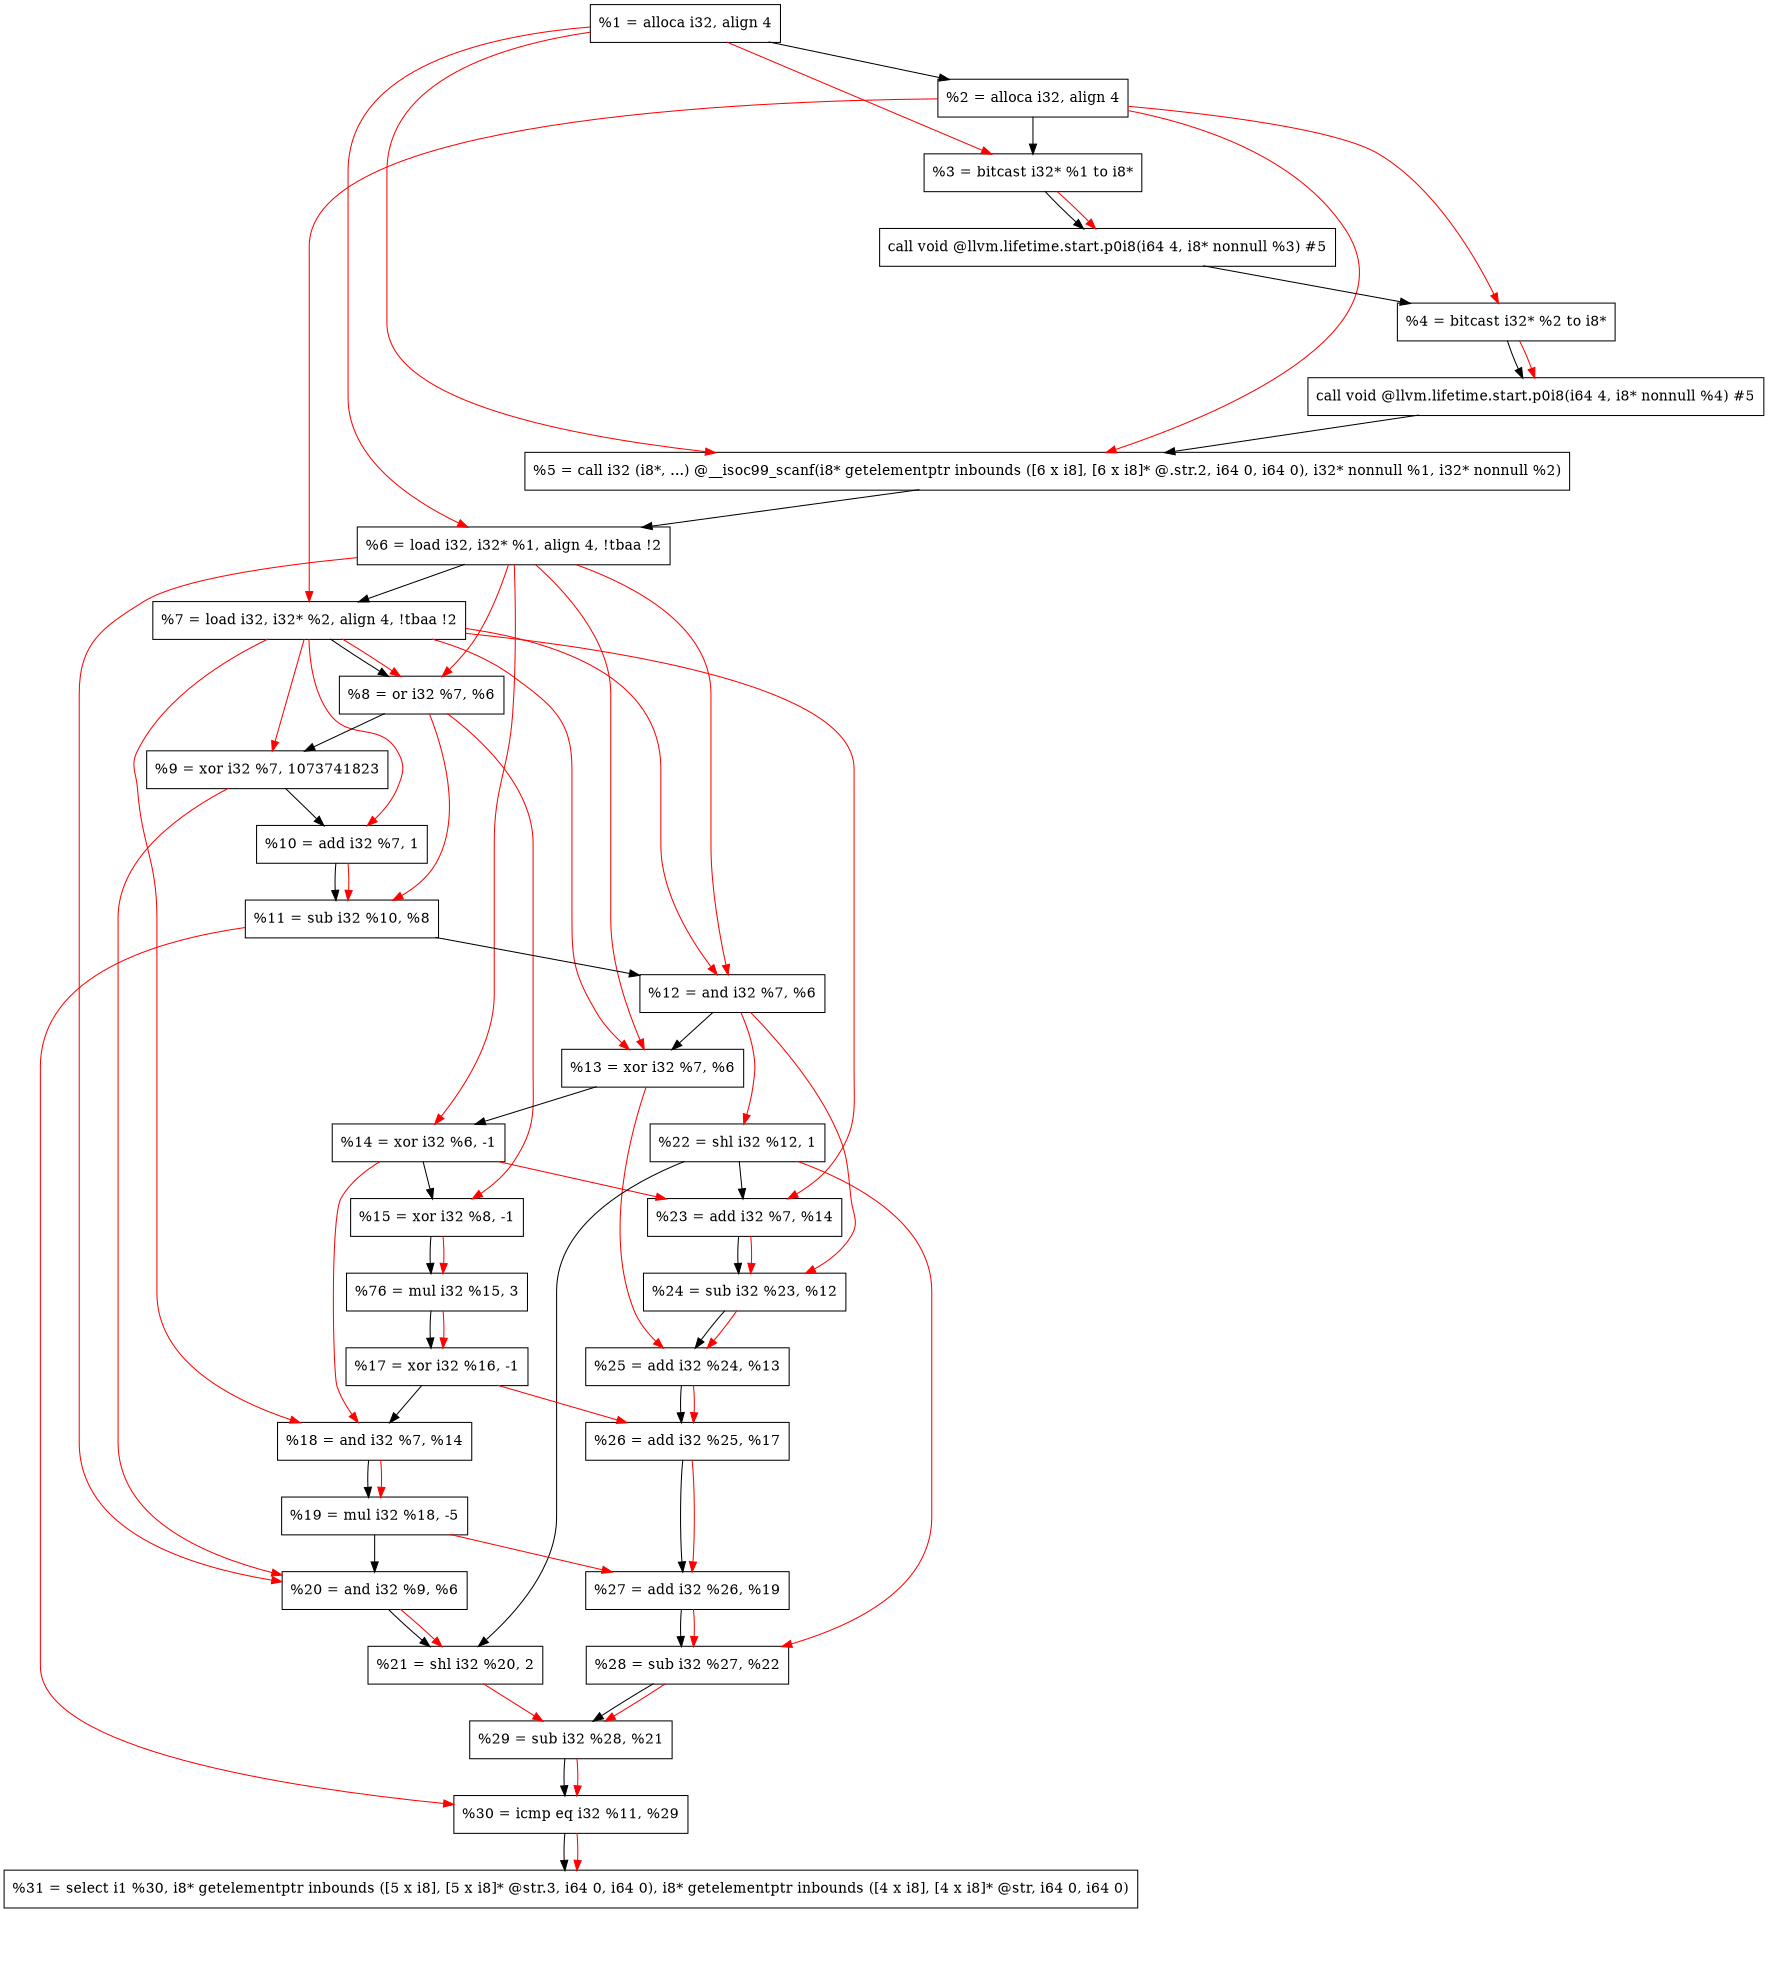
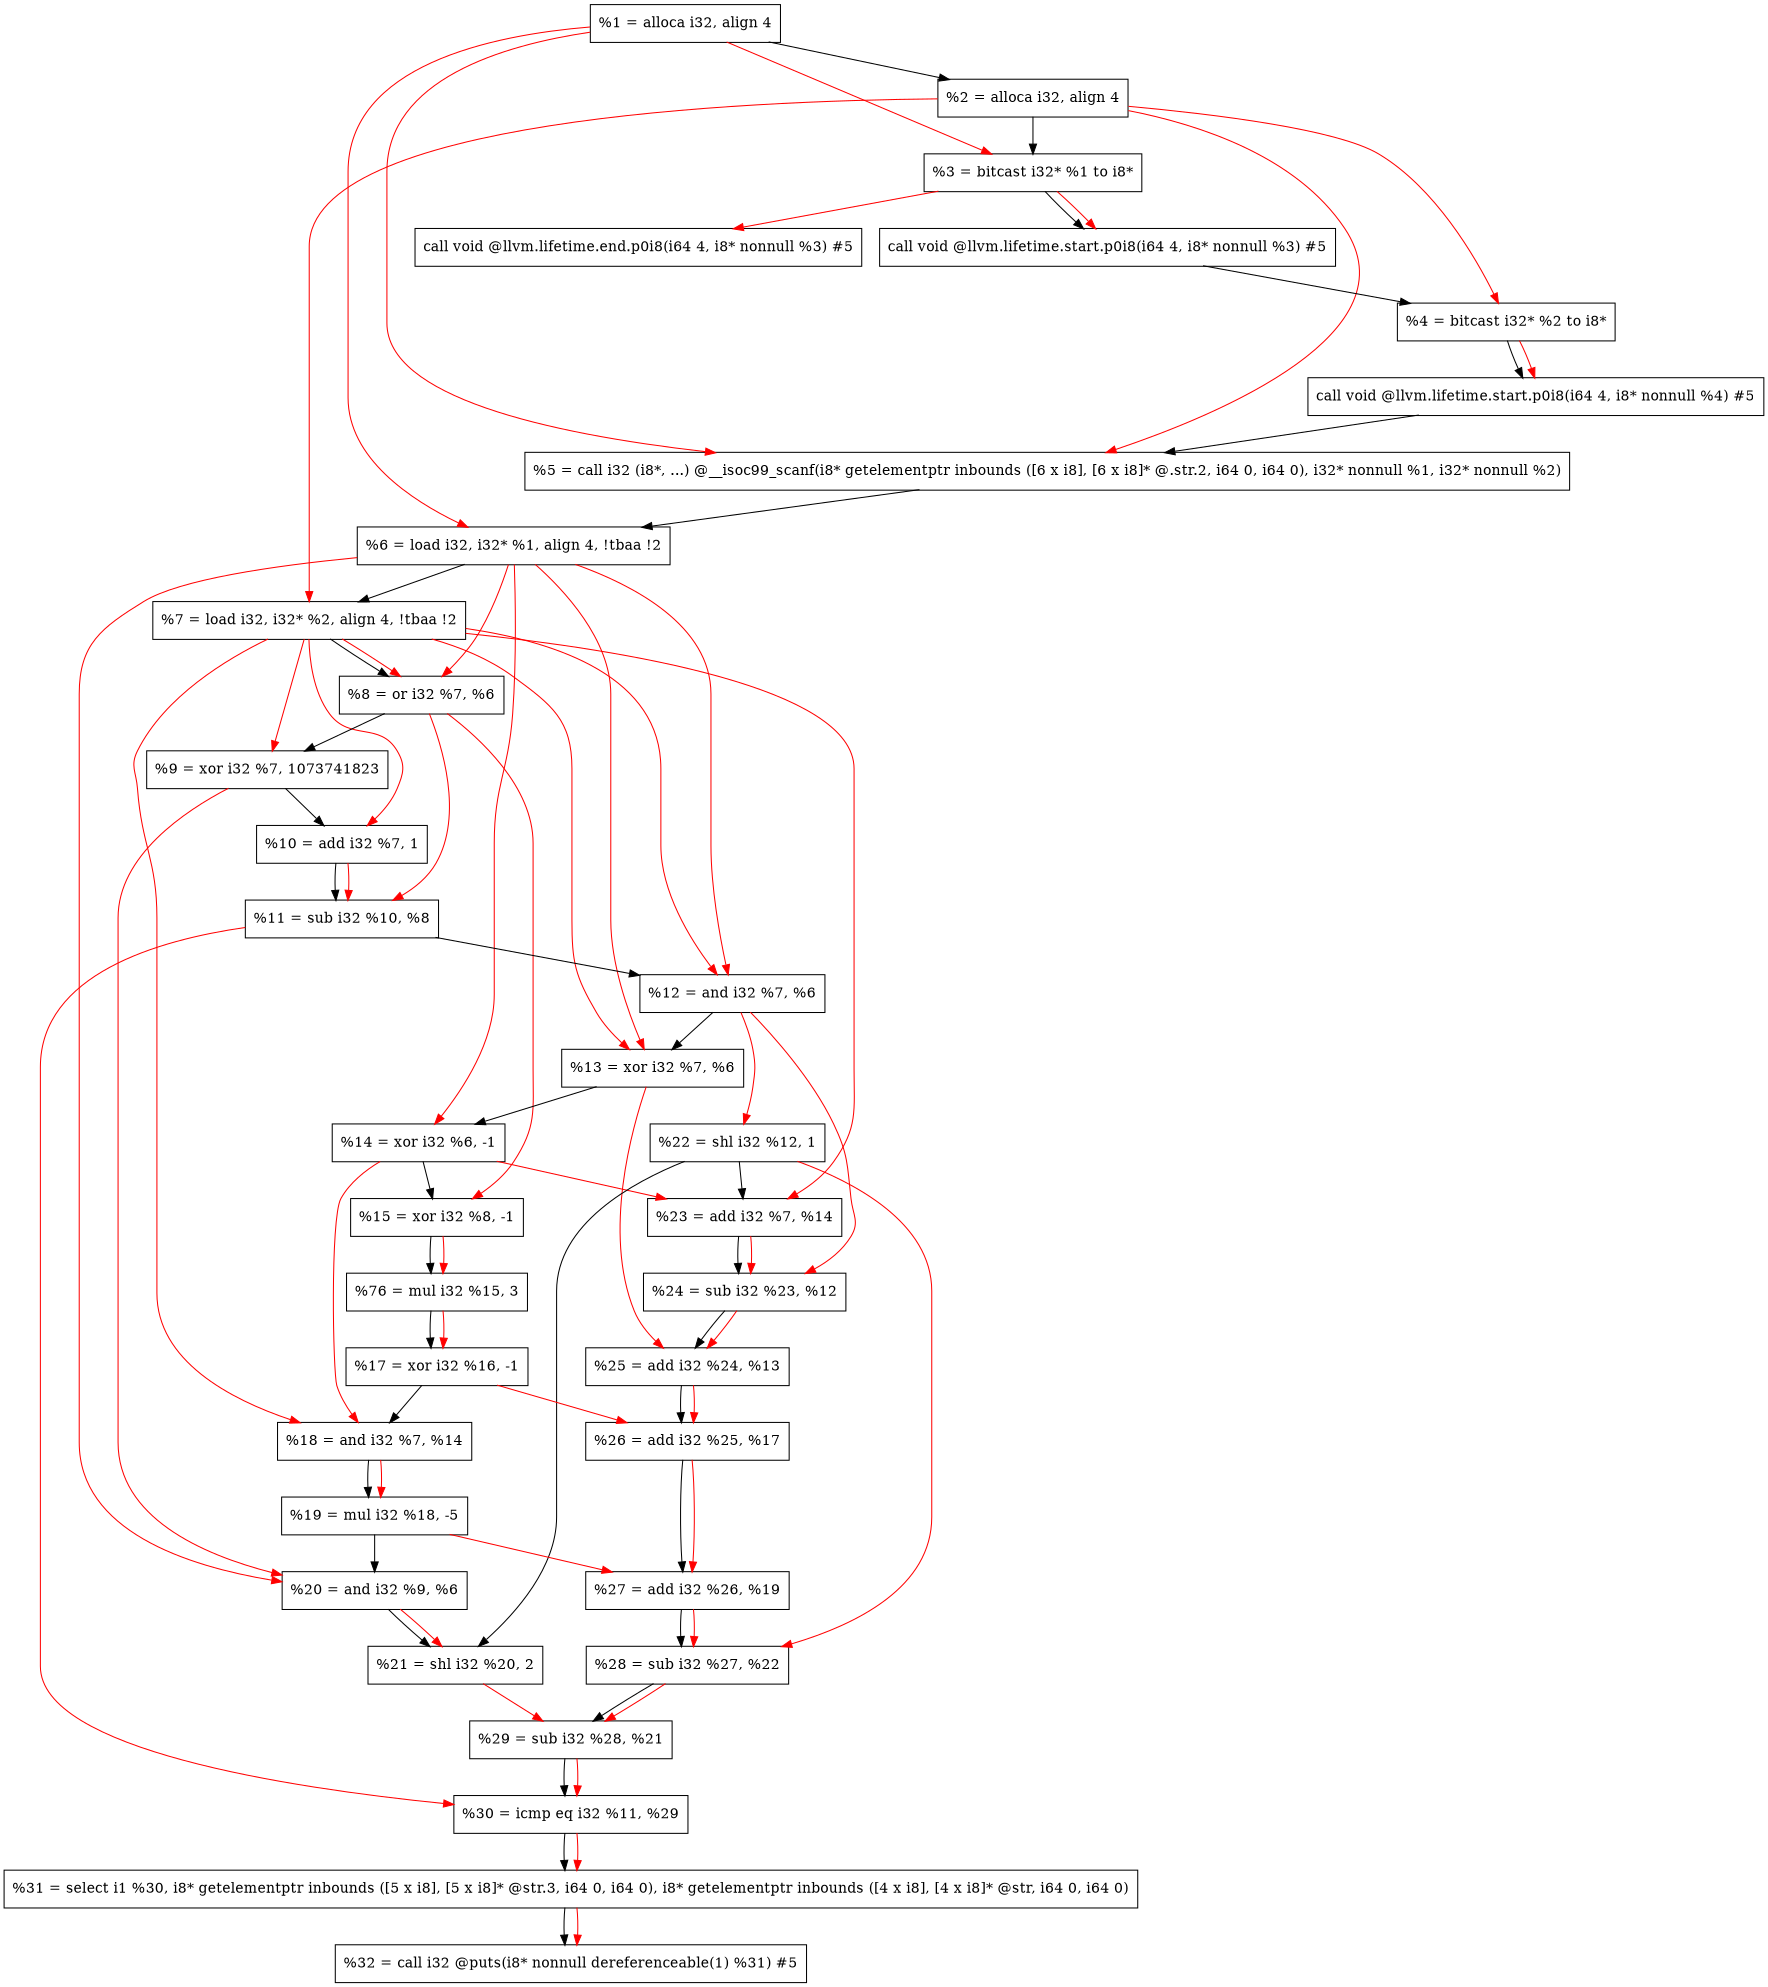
node "call void @llvm.lifetime.end.p0i8(i64 4, i8* nonnull %3) #5": added
node "%32 = call i32 @puts(i8* nonnull dereferenceable(1) %31) #5": added
